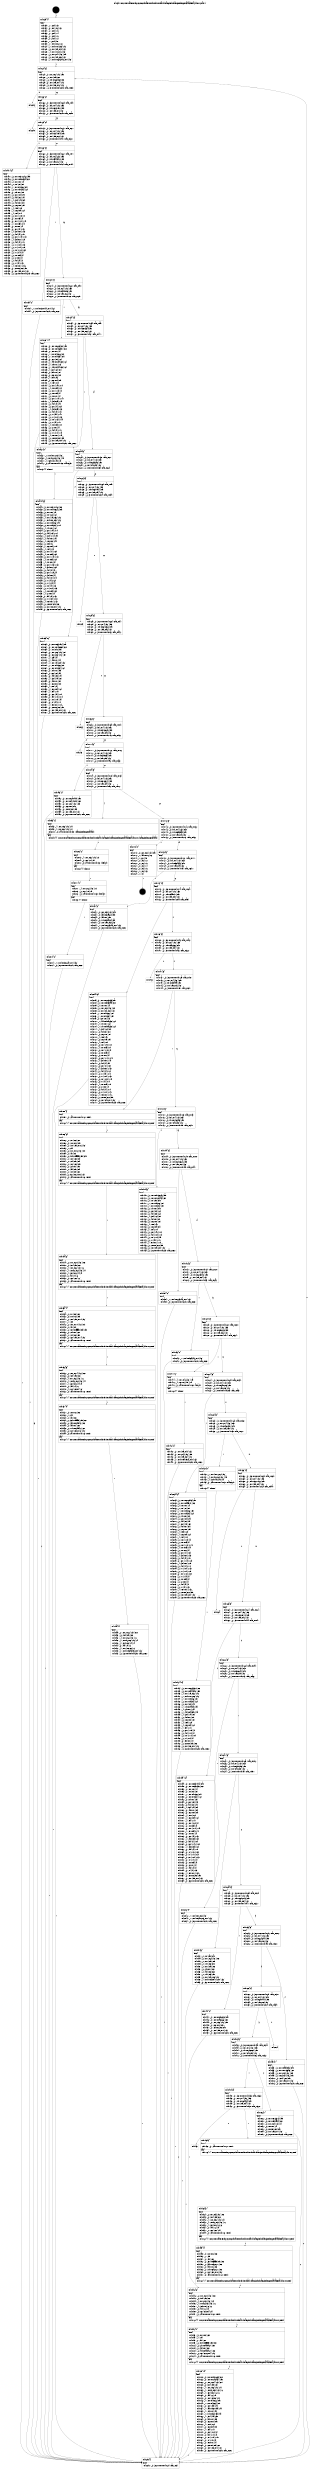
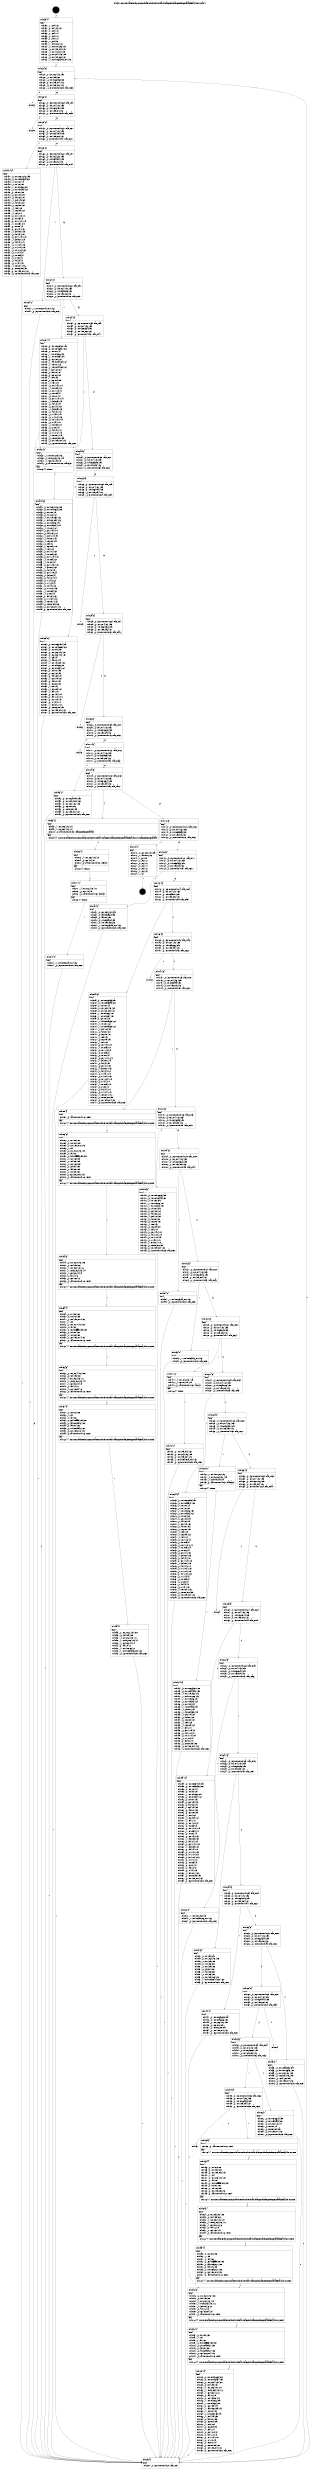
node "0x401b63 [44]": added
